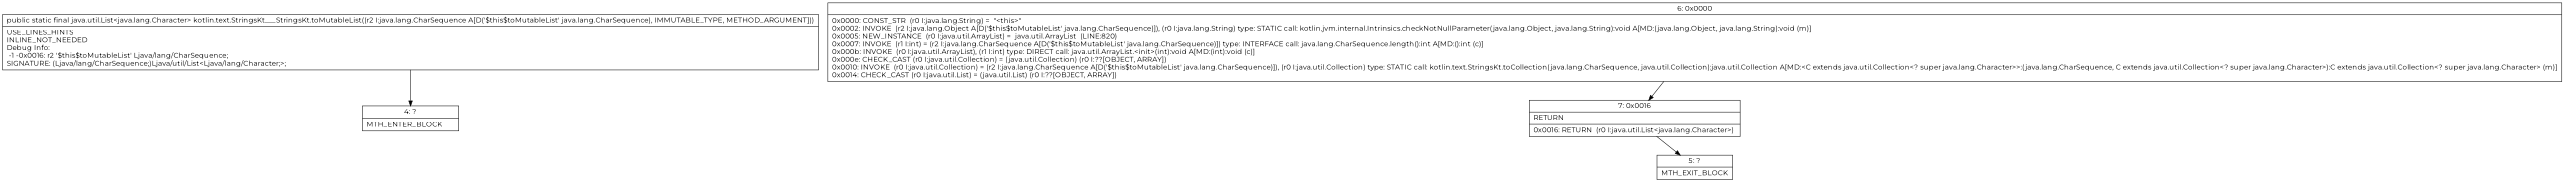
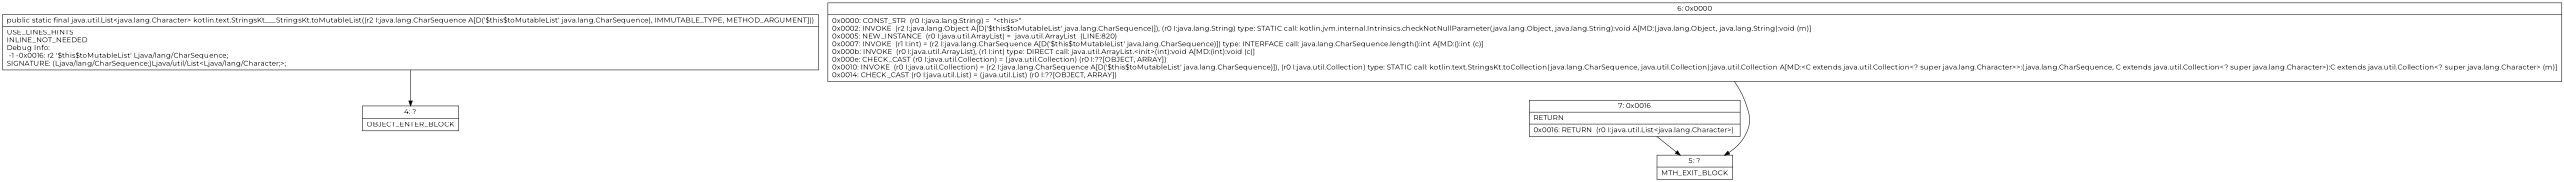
edge "6: 0x0000" -> "7: 0x0016": now "6: 0x0000" -> "5: ?"
node "4: ?": text "MTH_ENTER_BLOCK" -> "OBJECT_ENTER_BLOCK"
